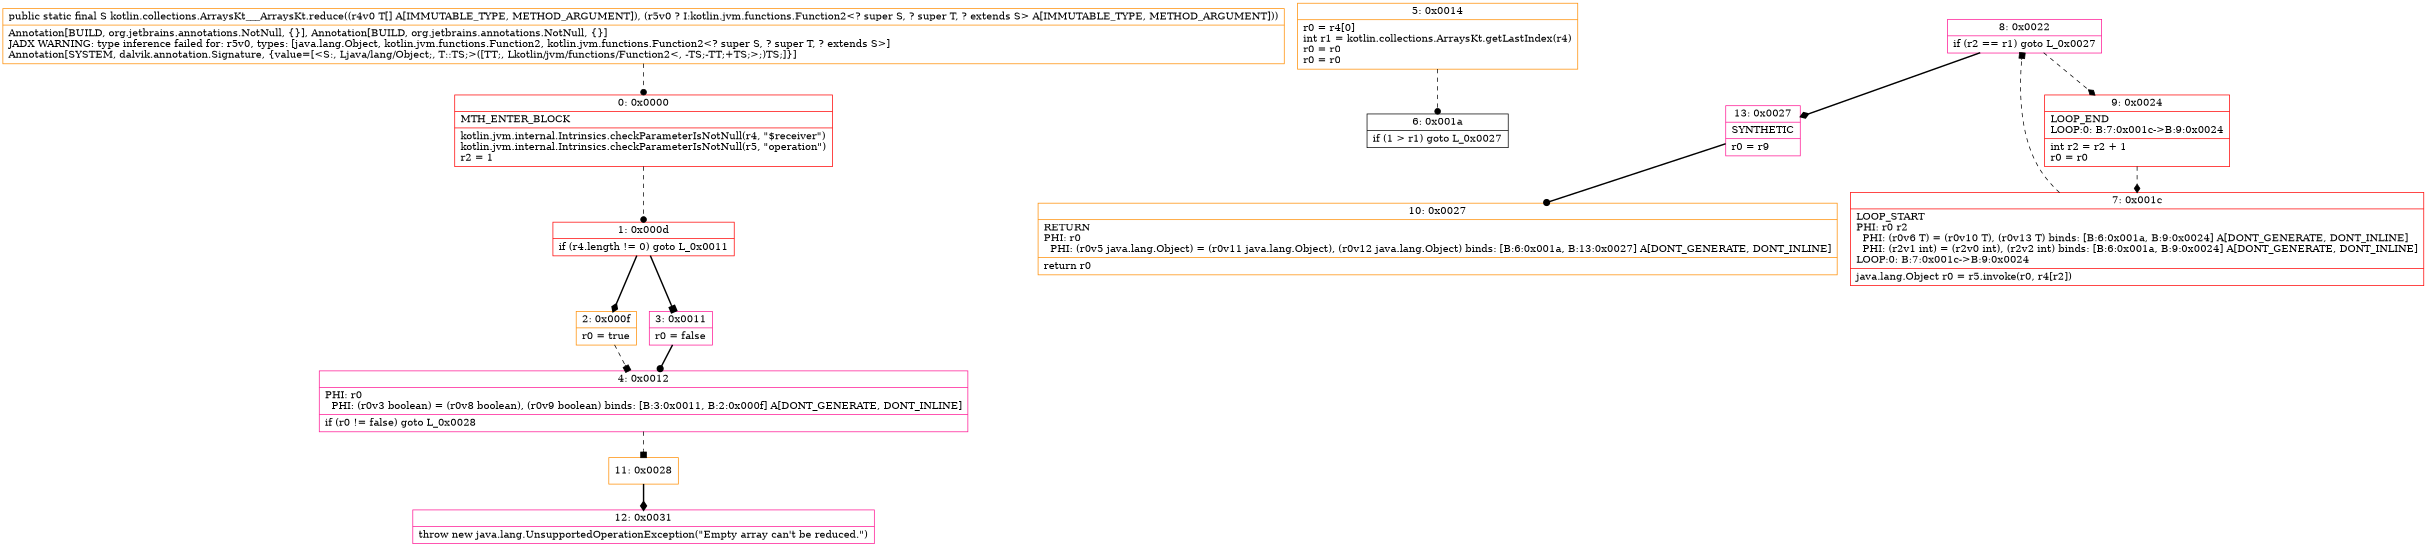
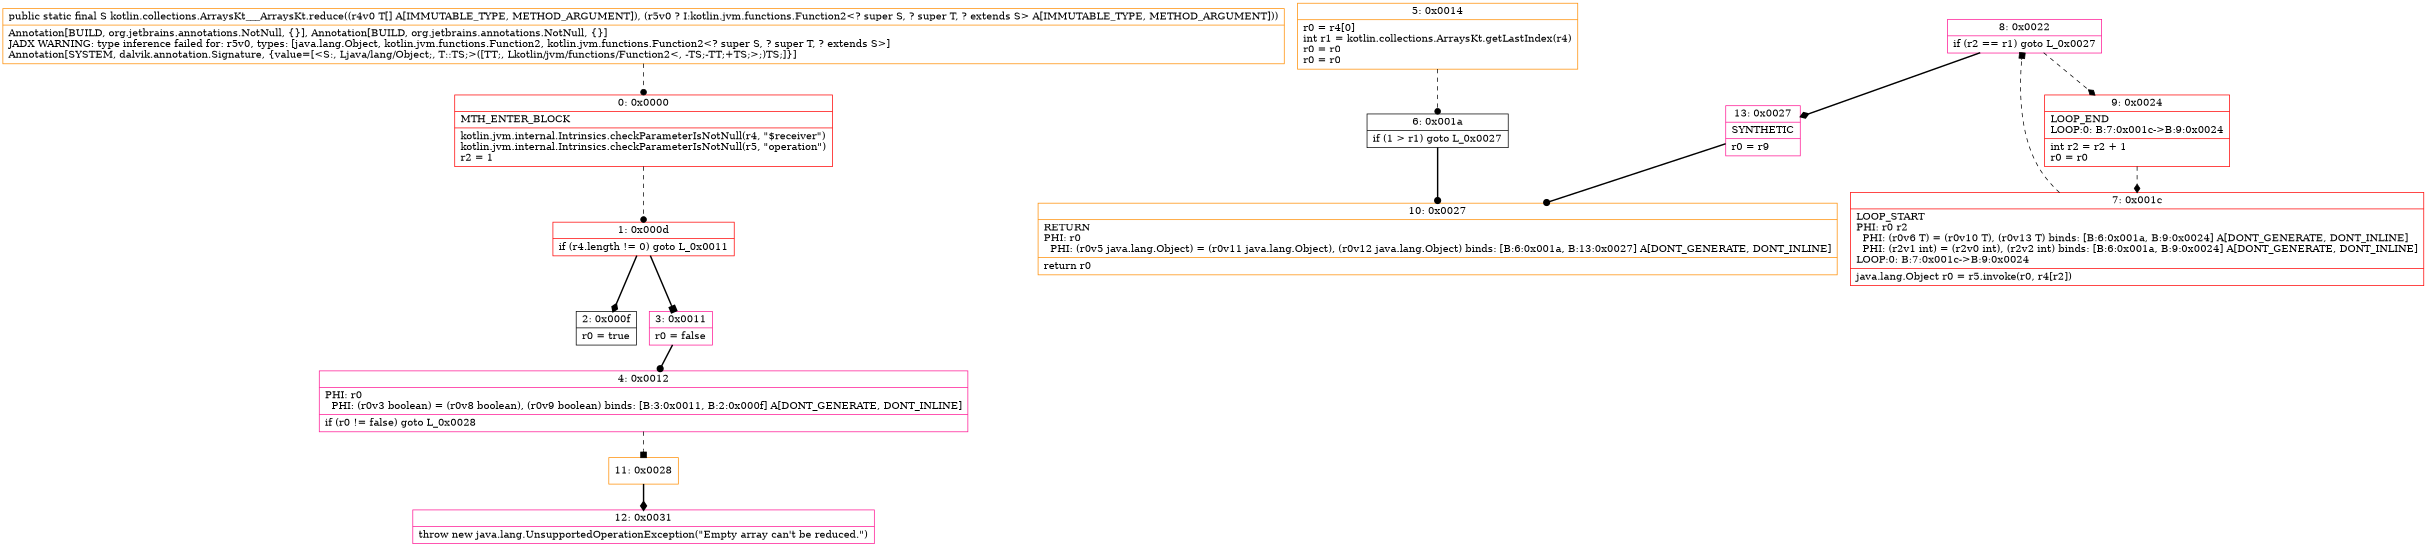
edge "6: 0x001a" -> "10: 0x0027": added
node "2: 0x000f": color darkorange -> black
edge "2: 0x000f" -> "4: 0x0012": removed
